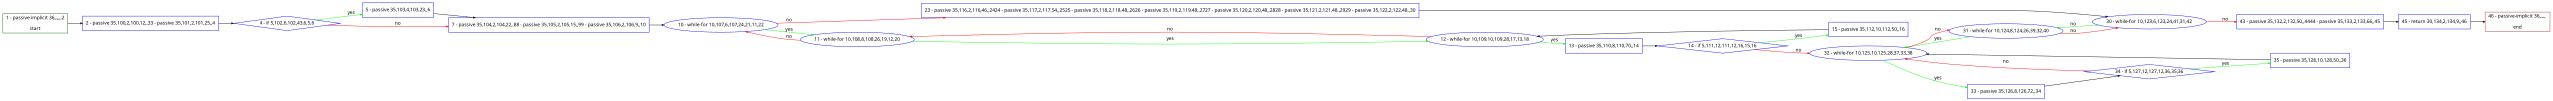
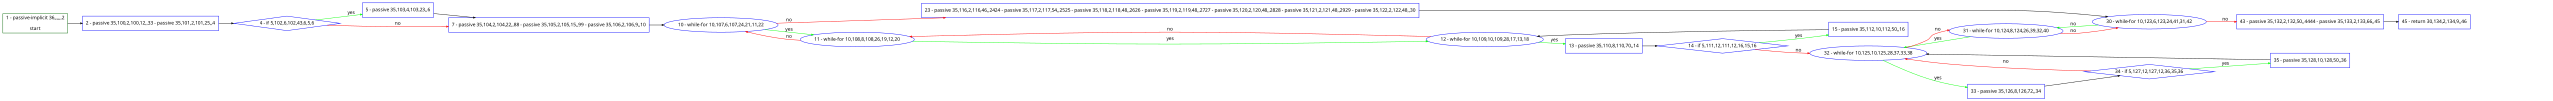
node "46 - passive-implicit 36,,,,,, end": removed
